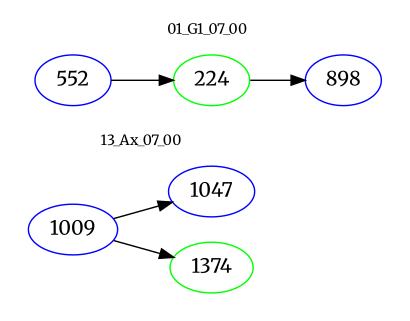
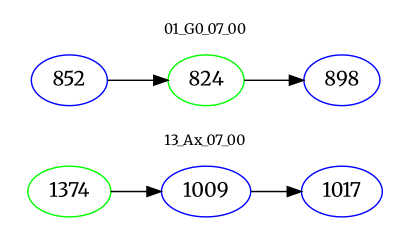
cluster "01_G1_07_00": label "01_G1_07_00" -> "01_G0_07_00"
node "552": label "552" -> "852"
node "224": label "224" -> "824"
node "1047": label "1047" -> "1017"
edge "1009" -> "1374": reversed
